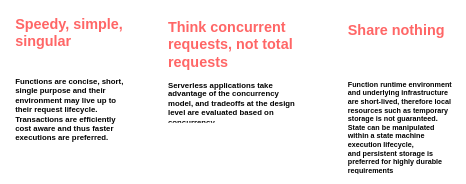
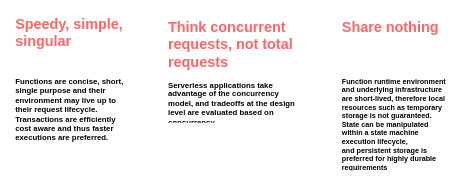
node "Share nothing Function runtime environment and underlying infrastructure are short-lived, therefore local resources such as temporary storage is not guaranteed. State can be manipulated within a state machine execution lifecycle, and persistent storage is preferred for highly durable requirements": moved (402, 96) -> (396, 93)
